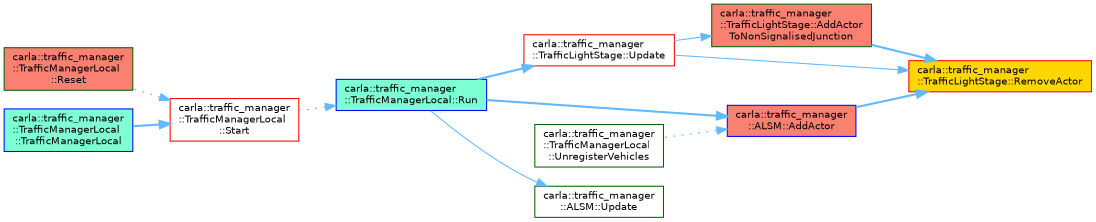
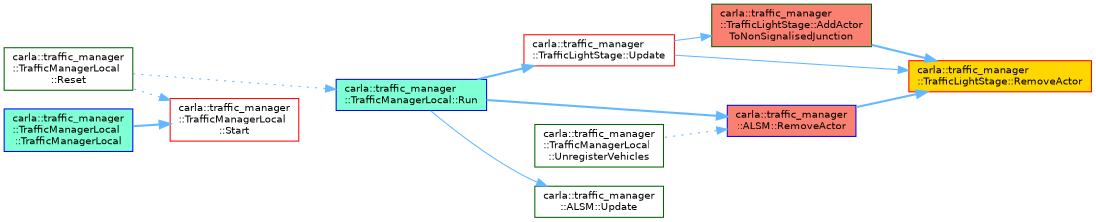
node "carla::traffic_manager ::TrafficManagerLocal ::Reset": fillcolor salmon -> white
edge "carla::traffic_manager ::TrafficManagerLocal ::Start" -> "carla::traffic_manager ::TrafficManagerLocal::Run": now "carla::traffic_manager ::TrafficManagerLocal ::Reset" -> "carla::traffic_manager ::TrafficManagerLocal::Run"
node "carla::traffic_manager ::ALSM::AddActor": label "carla::traffic_manager ::ALSM::AddActor" -> "carla::traffic_manager ::ALSM::RemoveActor"
